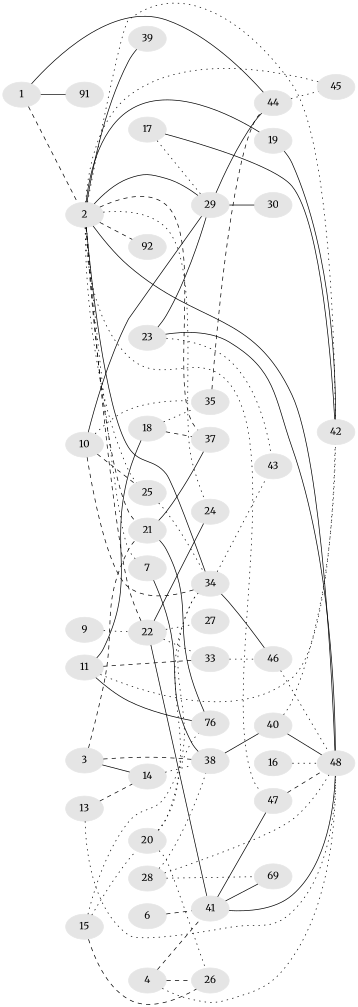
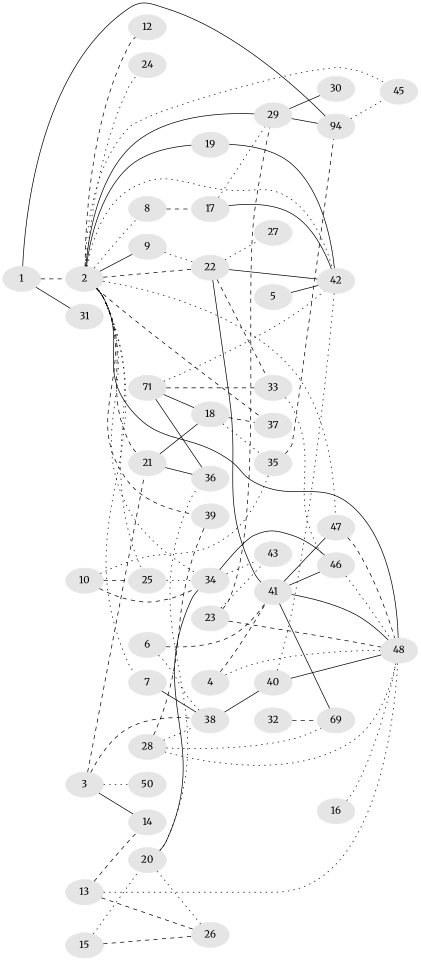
node "91": label "91" -> "31"
edge "39" -- "2": style solid -> dashed
node "44": label "44" -> "94"
node "8": added
node "92": label "92" -> "12"
edge "9" -- "2": added
edge "29" -- "23": style solid -> dashed
node "5": added
edge "29" -- "10": removed
edge "2" -- "34": style solid -> dotted
edge "37" -- "21": now "18" -- "21"
edge "23" -- "48": style solid -> dashed
edge "24" -- "22": now "42" -- "22"
edge "46" -- "41": added
edge "39" -- "28": added
edge "22" -- "33": style dotted -> dashed
node "11": label "11" -> "71"
node "32": added
node "76": label "76" -> "36"
edge "34" -- "20": style dotted -> solid
edge "38" -- "14": now "38" -- "6"
edge "34" -- "15": removed
node "50": added
edge "4" -- "26": now "13" -- "26"
